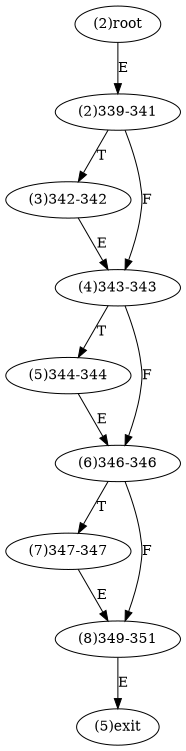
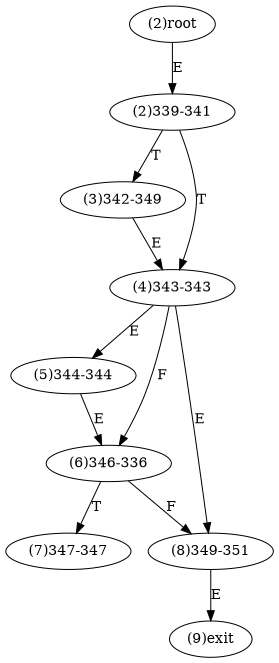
node "(3)342-342": label "(3)342-342" -> "(3)342-349"
edge "(2)339-341" -> "(4)343-343": label "F" -> "T"
edge "(4)343-343" -> "(5)344-344": label "T" -> "E"
node "(6)346-346": label "(6)346-346" -> "(6)346-336"
edge "(7)347-347" -> "(8)349-351": now "(4)343-343" -> "(8)349-351"
node "(5)exit": label "(5)exit" -> "(9)exit"
